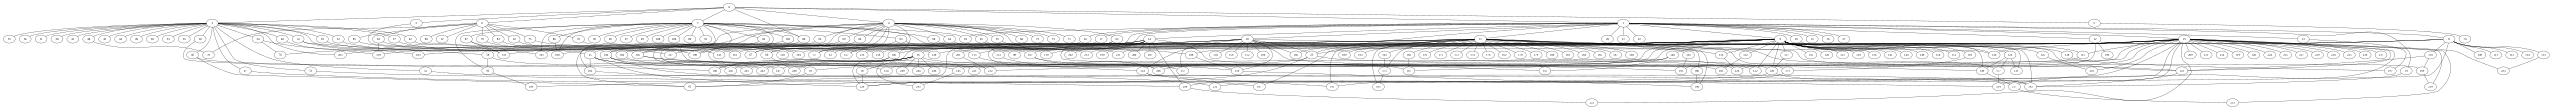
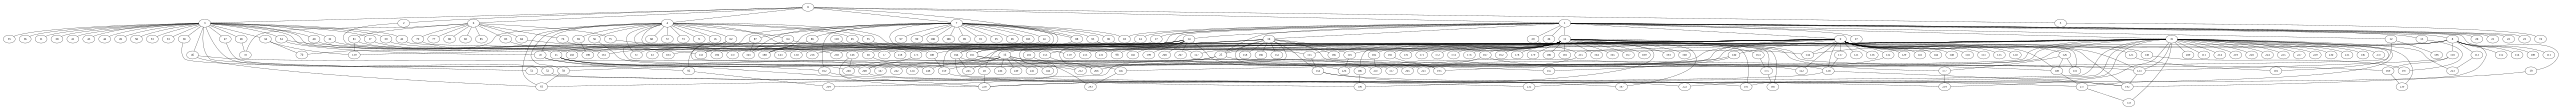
node "77": added
edge "9" -- "118": removed
node "184": removed
node "156": removed
